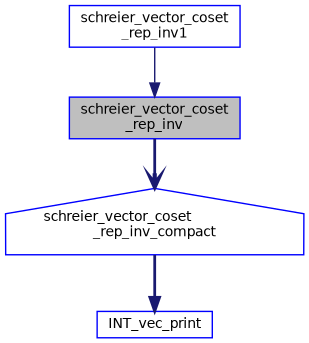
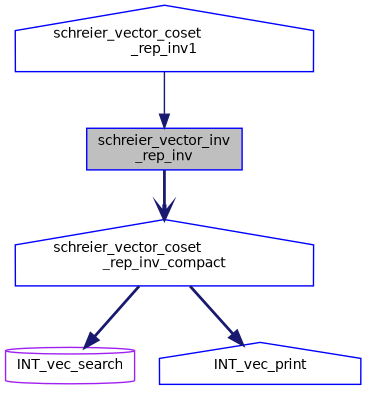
node "schreier_vector_coset _rep_inv1": shape box -> house
node "schreier_vector_coset _rep_inv": label "schreier_vector_coset _rep_inv" -> "schreier_vector_inv _rep_inv"
node "INT_vec_print": shape box -> house
node "INT_vec_search": added
